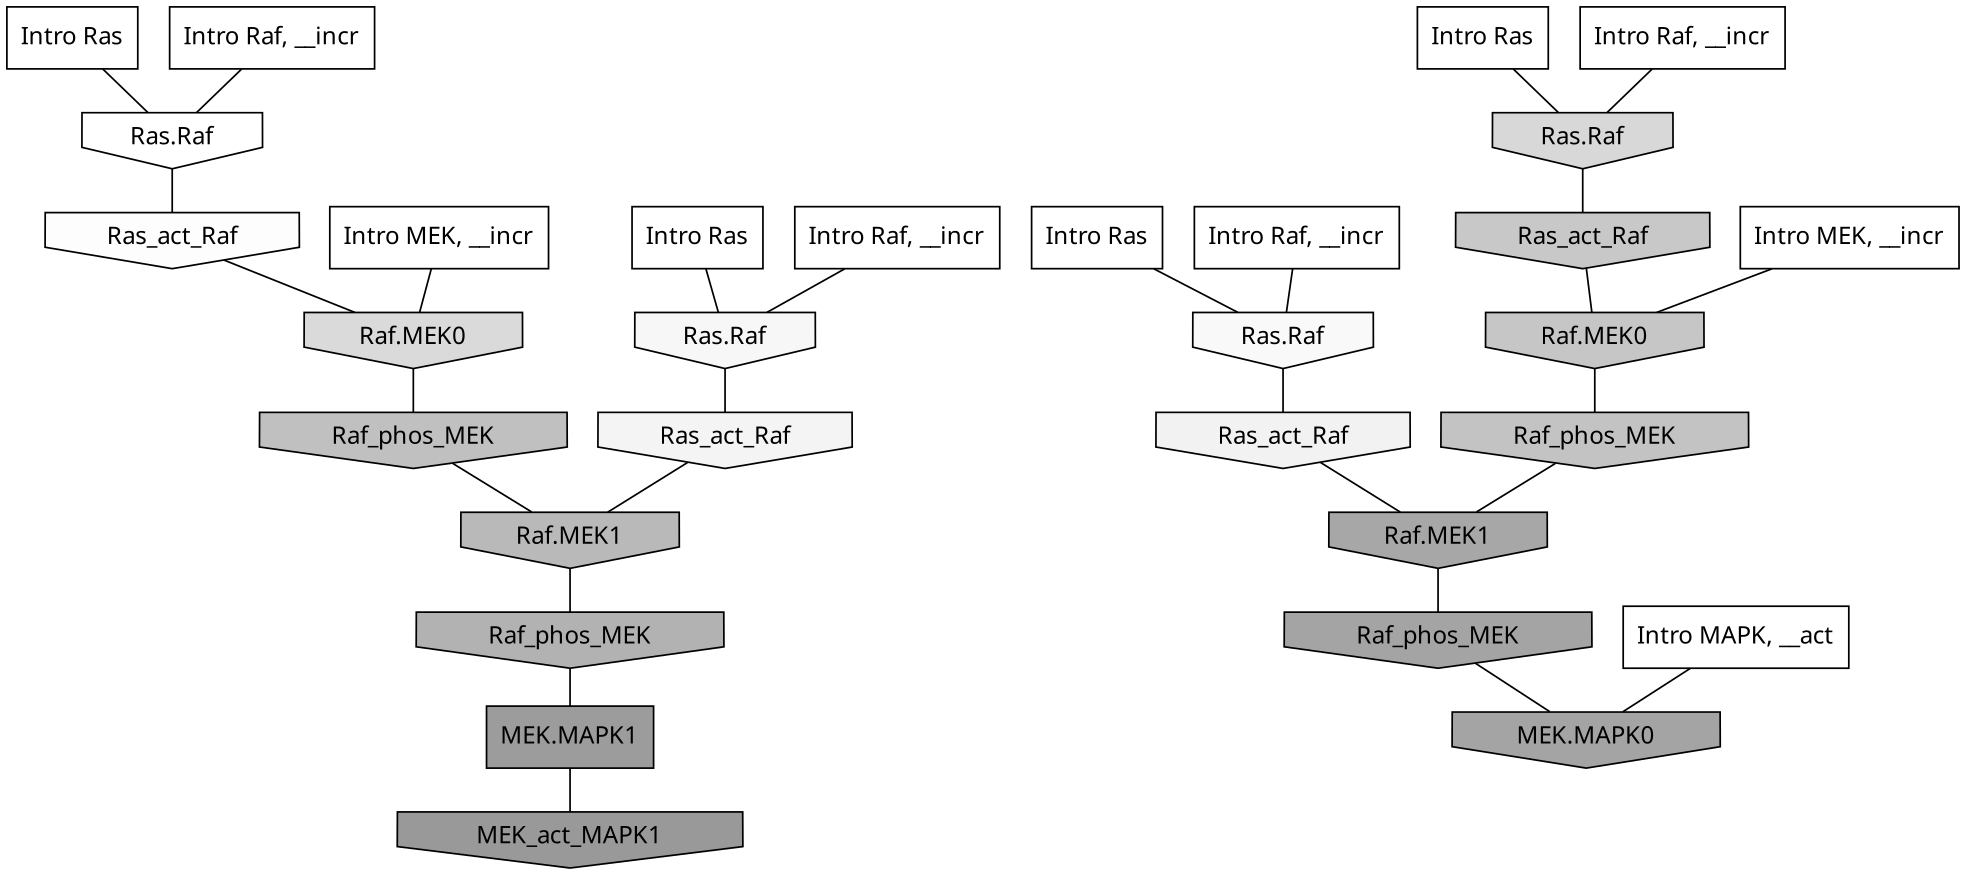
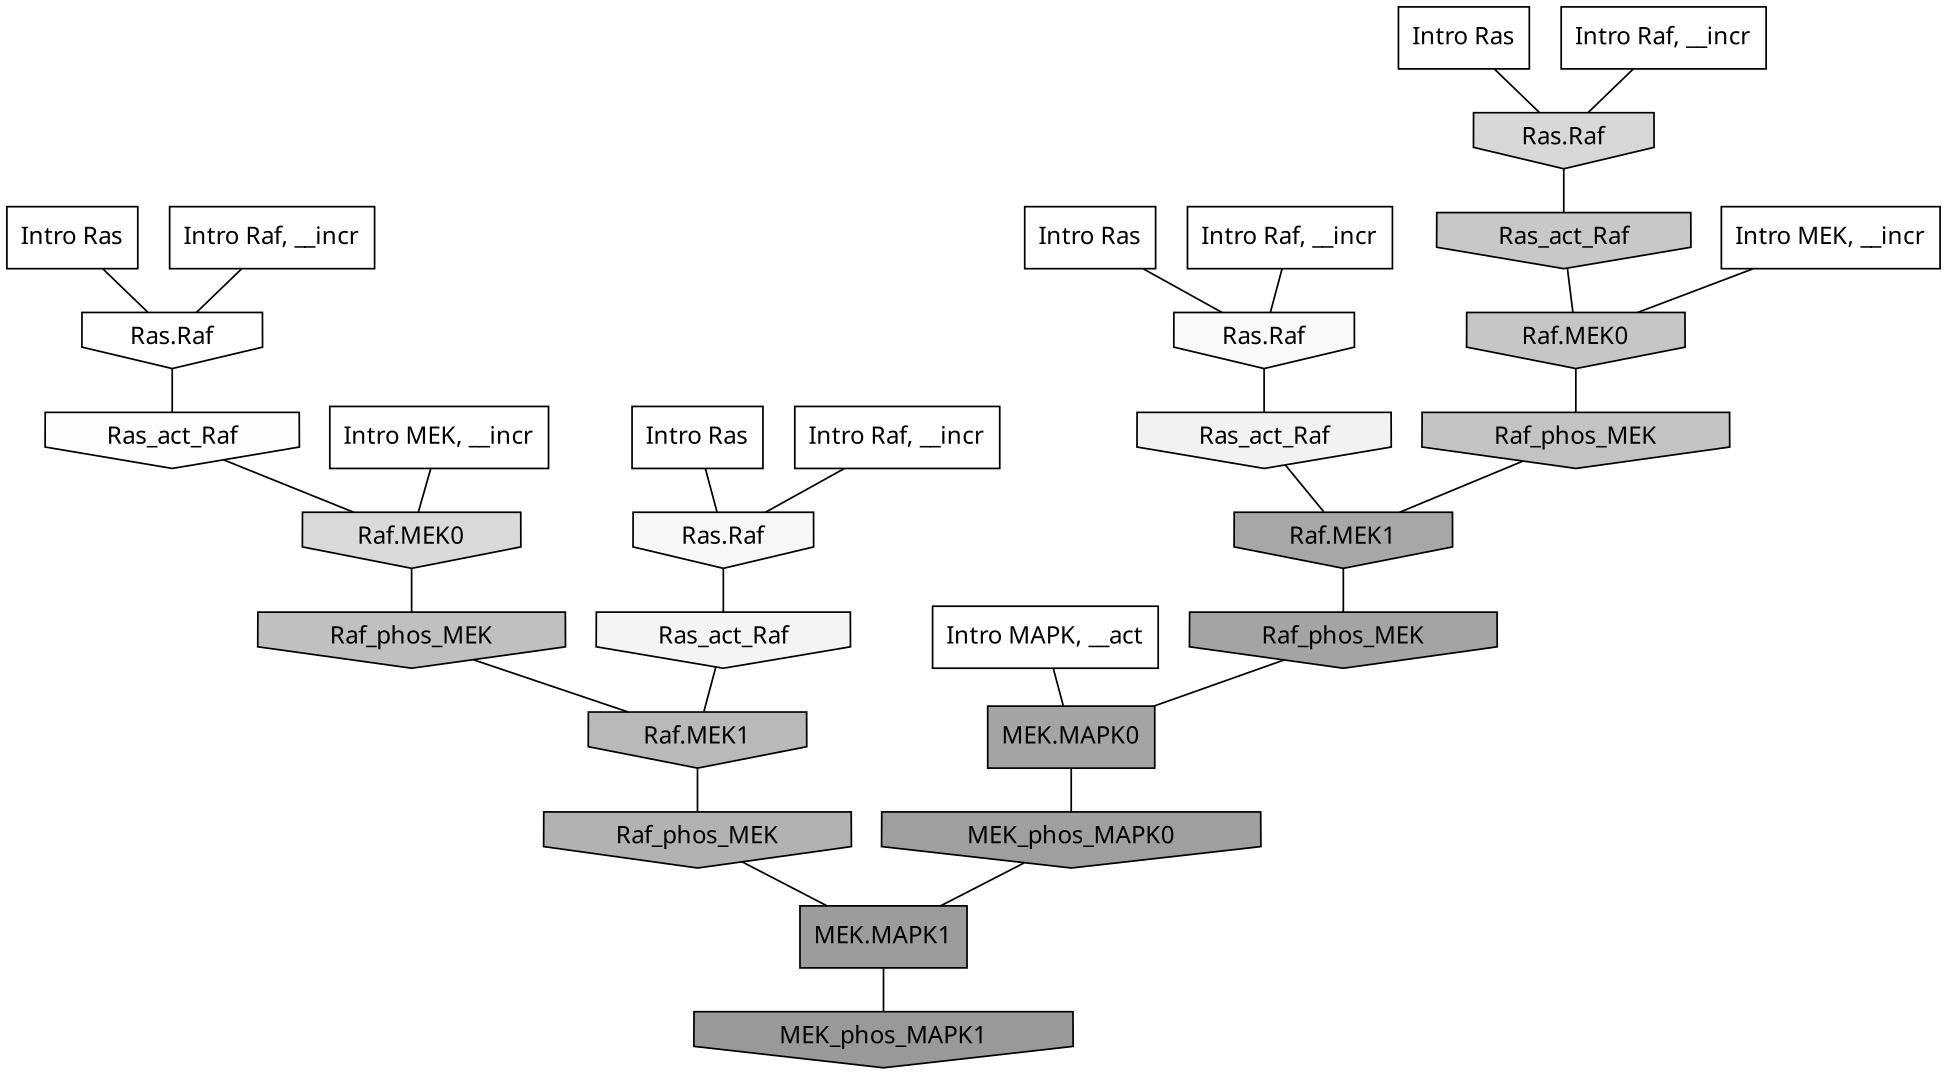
node "MEK.MAPK0": shape invhouse -> box
node "MEK_act_MAPK1": label "MEK_act_MAPK1" -> "MEK_phos_MAPK1"
node "MEK_phos_MAPK0": added
